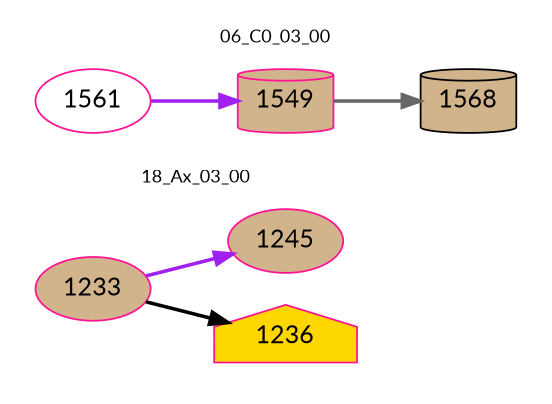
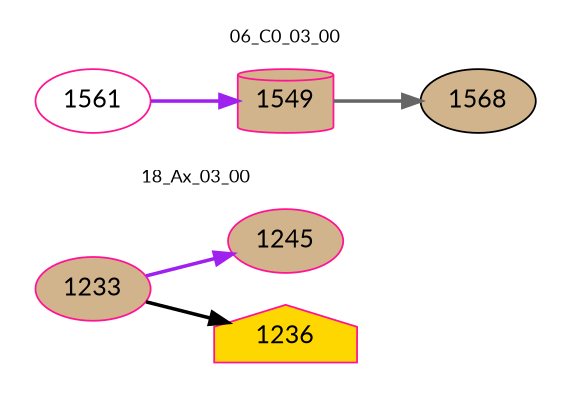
node "1568": shape cylinder -> ellipse
